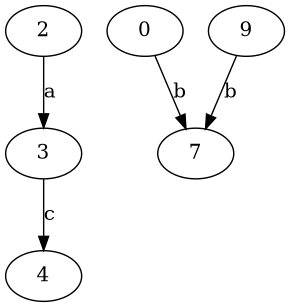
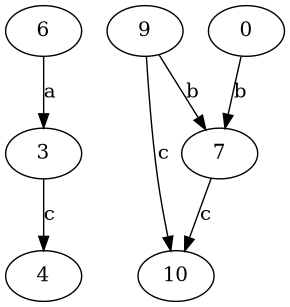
node "2": label "2" -> "6"
node "10": added
